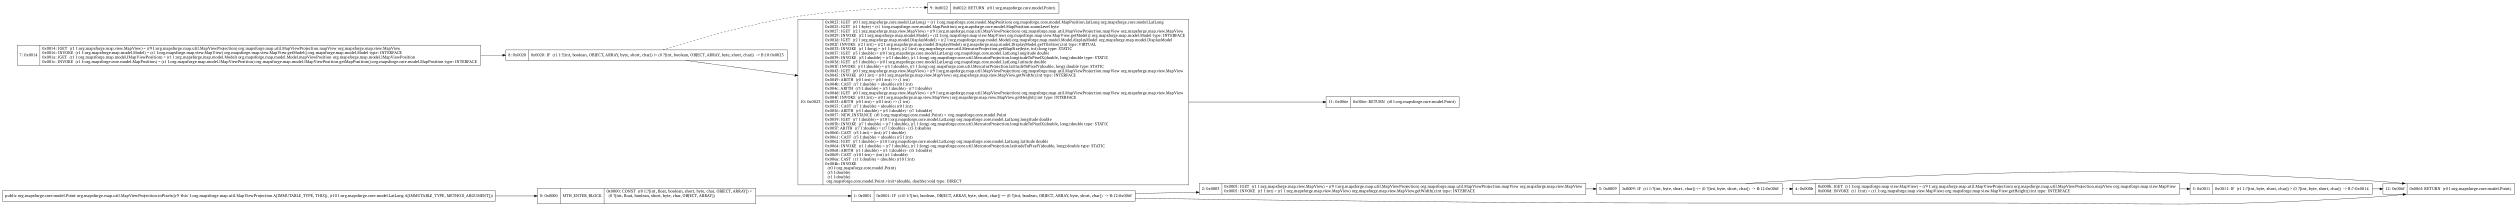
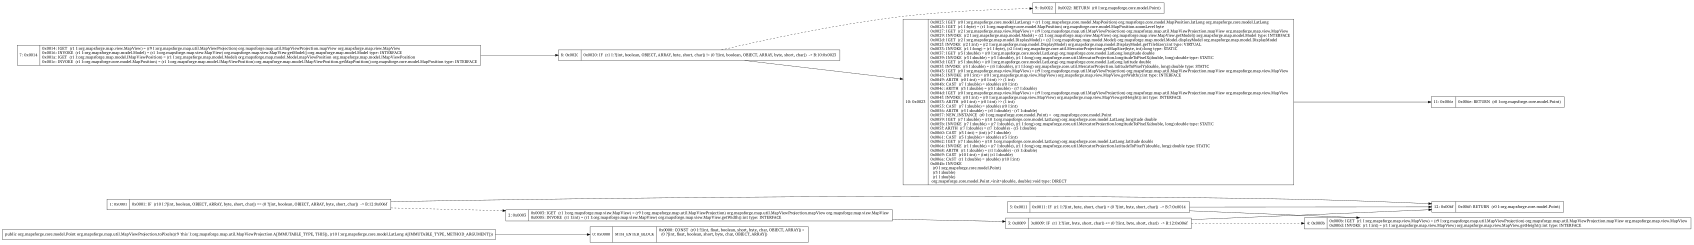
edge "4: 0x000b" -> "5: 0x0011": reversed
edge "1: 0x0001" -> "2: 0x0003": style solid -> dashed
edge "0: 0x0000" -> "1: 0x0001": removed
